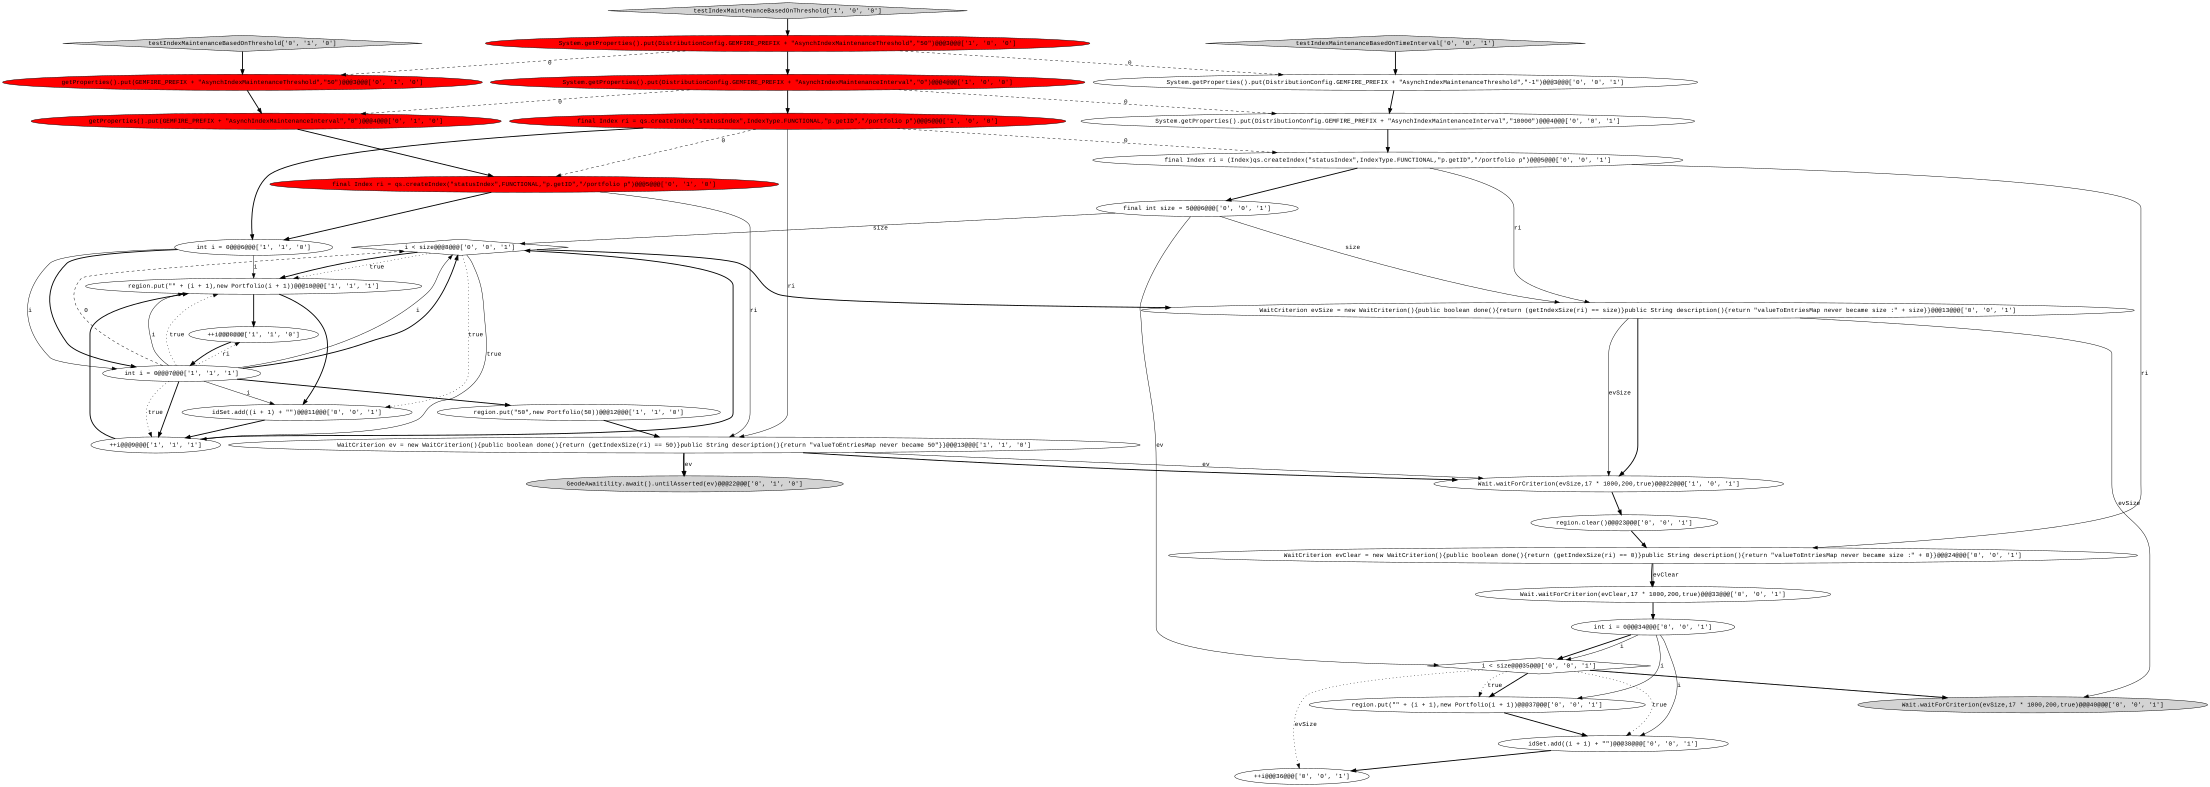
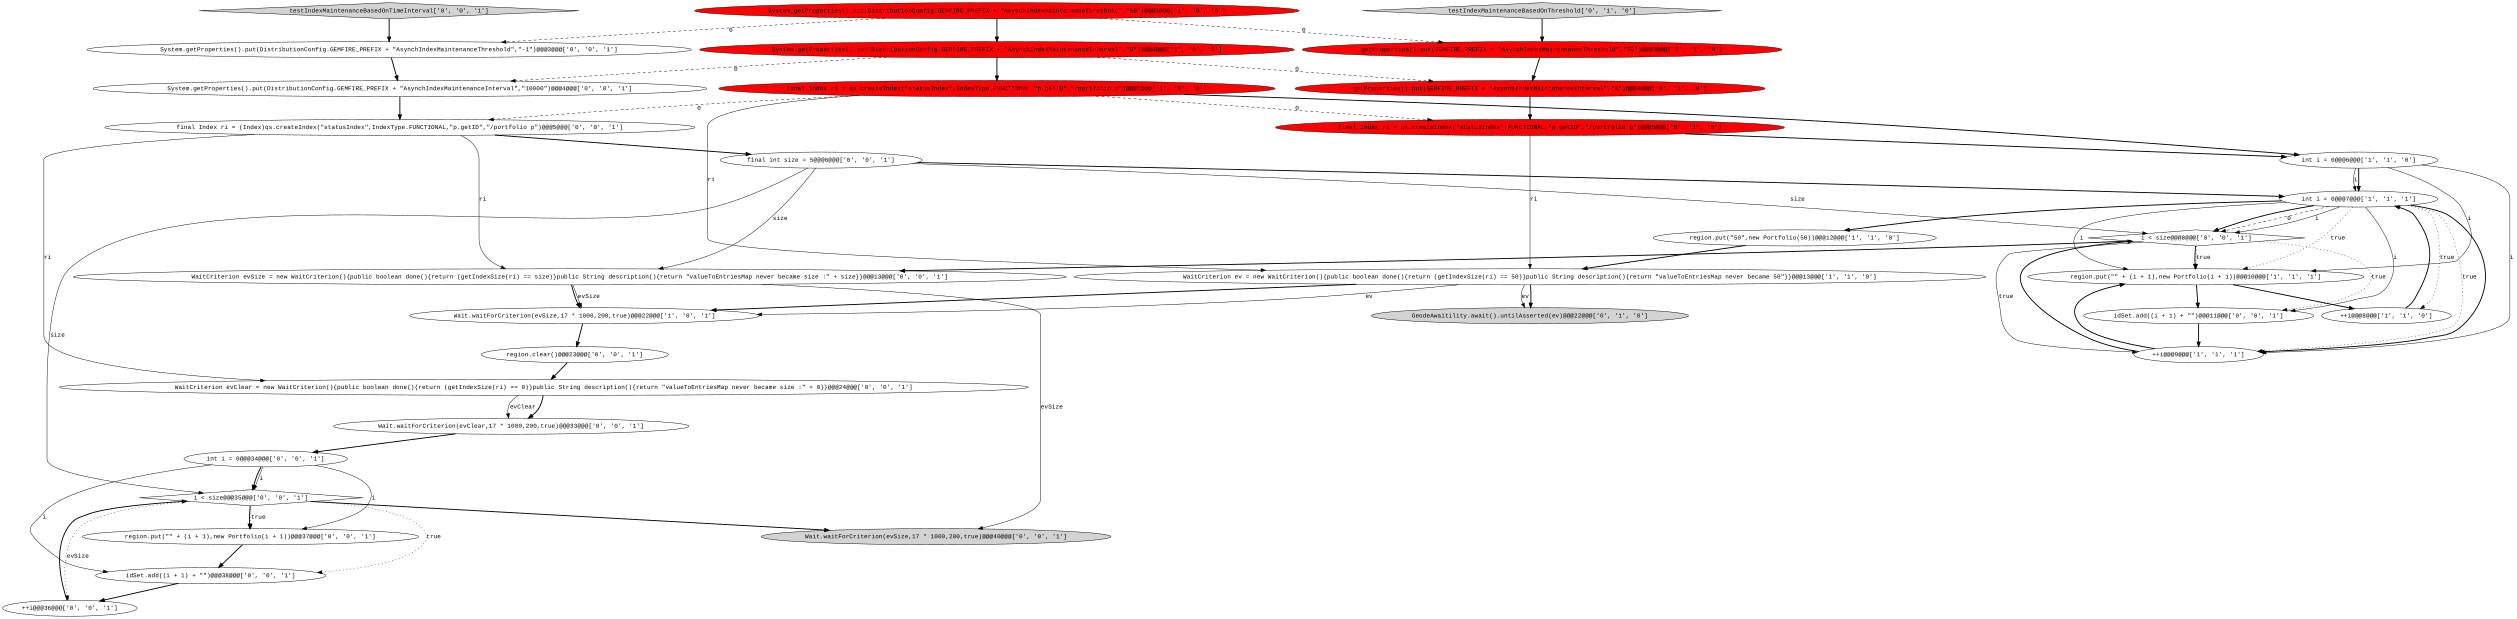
node "testIndexMaintenanceBasedOnThreshold['1', '0', '0']": removed
edge "final int size = 5@@@6@@@['0', '0', '1']" -> "int i = 0@@@7@@@['1', '1', '1']": added
edge "int i = 0@@@6@@@['1', '1', '0']" -> "++i@@@9@@@['1', '1', '1']": added, label "i"
edge "int i = 0@@@7@@@['1', '1', '1']" -> "++i@@@8@@@['1', '1', '0']": label "ri" -> "true"
edge "final int size = 5@@@6@@@['0', '0', '1']" -> "i < size@@@35@@@['0', '0', '1']": label "ev" -> "size"
edge "++i@@@36@@@['0', '0', '1']" -> "i < size@@@35@@@['0', '0', '1']": added
